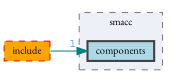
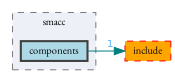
edge "include" -> "components": reversed
